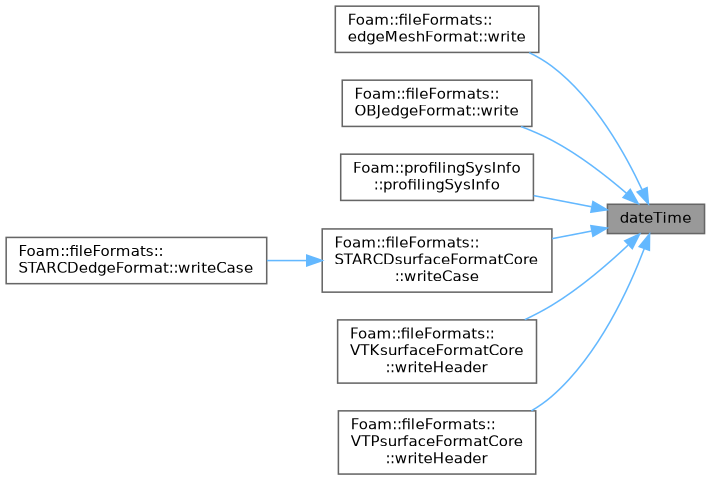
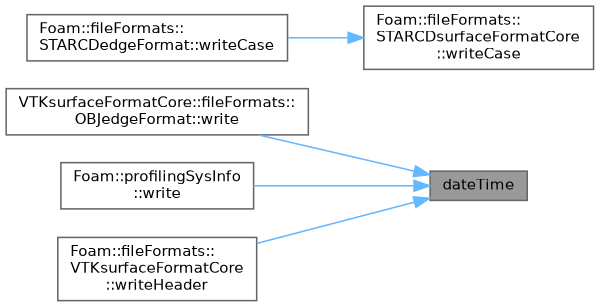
node "Foam::fileFormats:: edgeMeshFormat::write": removed
node "Foam::fileFormats:: OBJedgeFormat::write": label "Foam::fileFormats:: OBJedgeFormat::write" -> "VTKsurfaceFormatCore::fileFormats:: OBJedgeFormat::write"
node "Foam::profilingSysInfo ::profilingSysInfo": label "Foam::profilingSysInfo ::profilingSysInfo" -> "Foam::profilingSysInfo ::write"
edge "Foam::fileFormats:: STARCDsurfaceFormatCore ::writeCase" -> "dateTime": removed
node "Foam::fileFormats:: VTPsurfaceFormatCore ::writeHeader": removed
